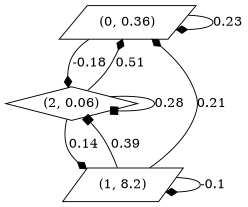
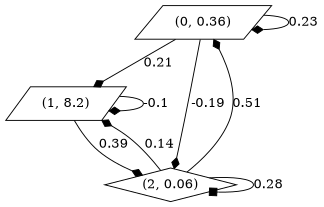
edge "(0, 0.36)" -> "(2, 0.06)": label "-0.18" -> "-0.19"
edge "(1, 8.2)" -> "(0, 0.36)": reversed
edge "(1, 8.2)" -> "(2, 0.06)": arrowhead box -> diamond
